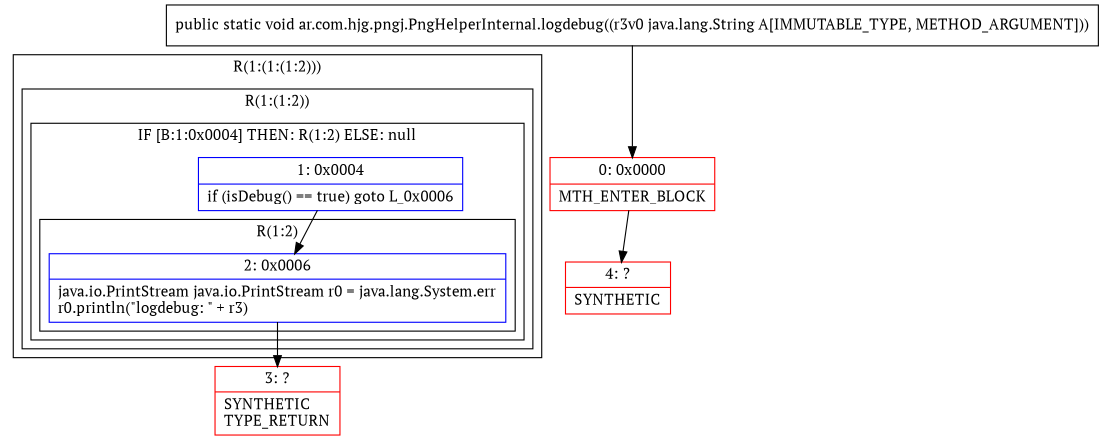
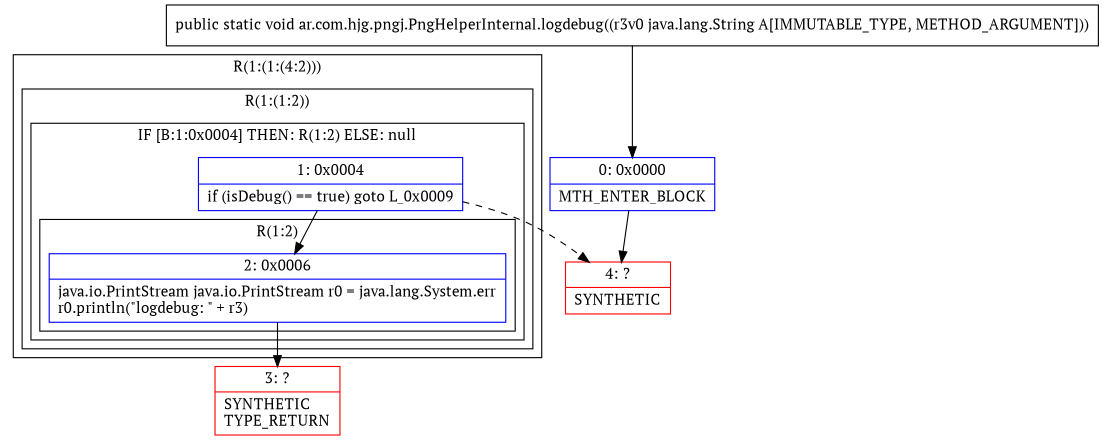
cluster "R(1:(1:(1:2)))": label "R(1:(1:(1:2)))" -> "R(1:(1:(4:2)))"
node "0: 0x0000": color red -> blue
node "1: 0x0004": text "if (isDebug() == true) goto L_0x0006" -> "if (isDebug() == true) goto L_0x0009"
edge "1: 0x0004" -> "4: ?": added
